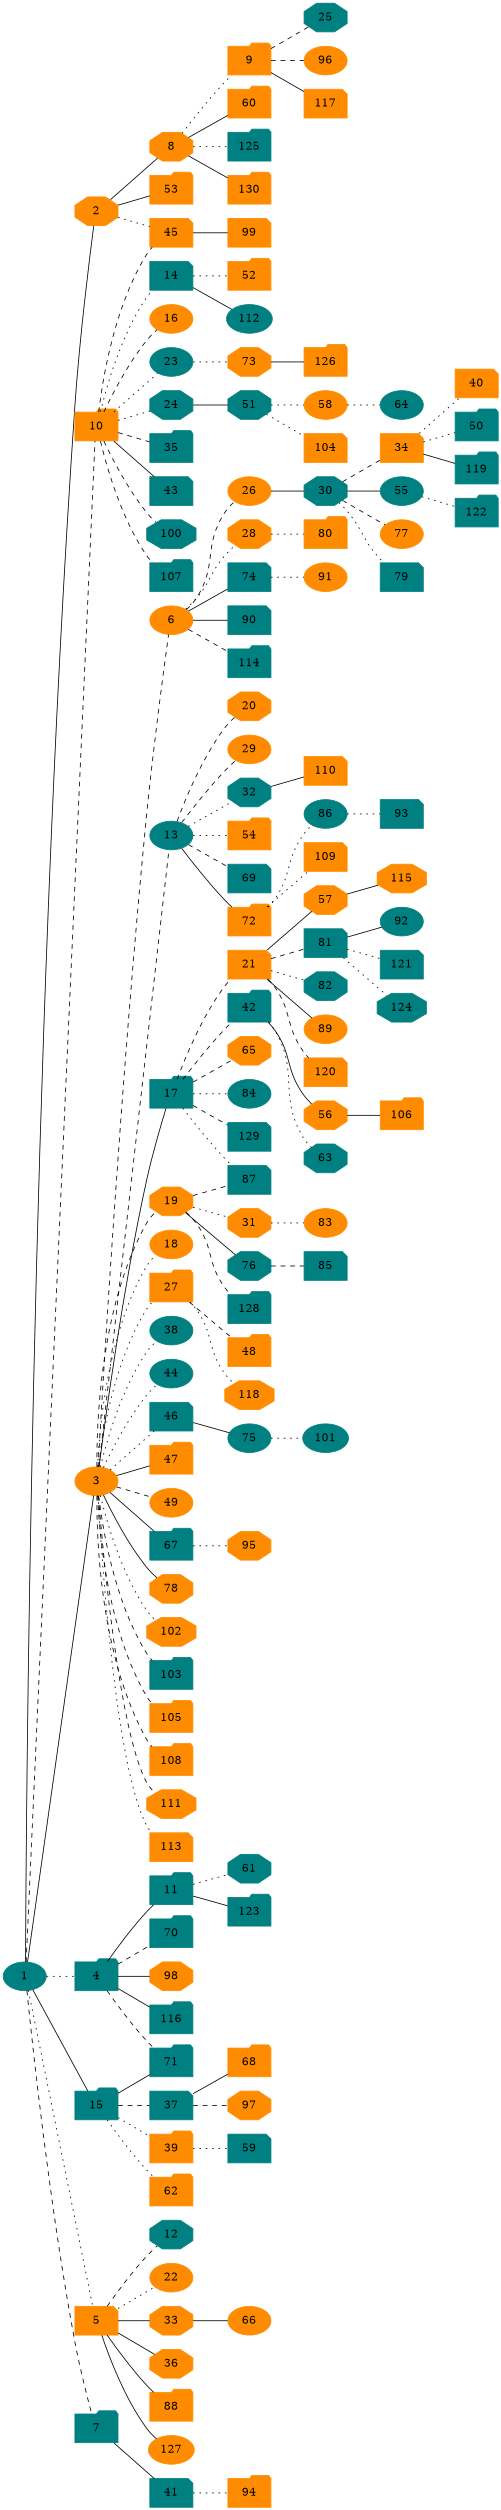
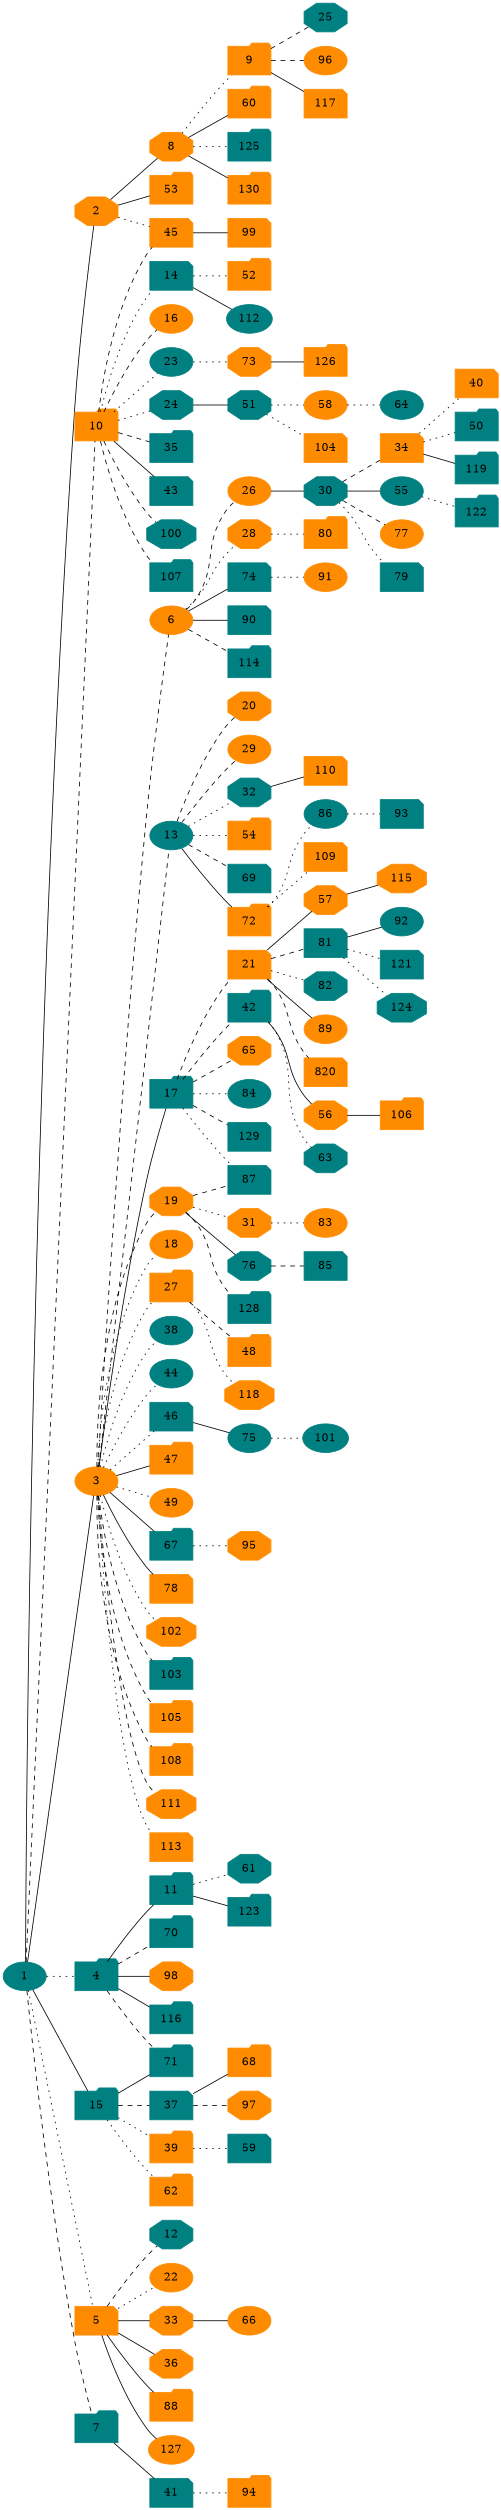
node "120": label "120" -> "820"
edge "3" -- "49": style dashed -> dotted
node "78": shape octagon -> note
